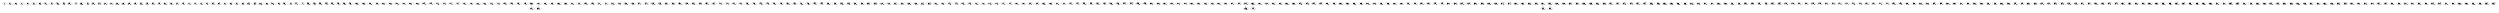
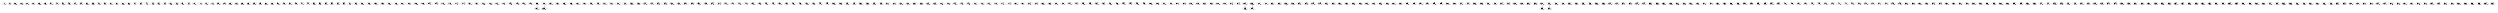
node "20+": added
node "1745-": removed
